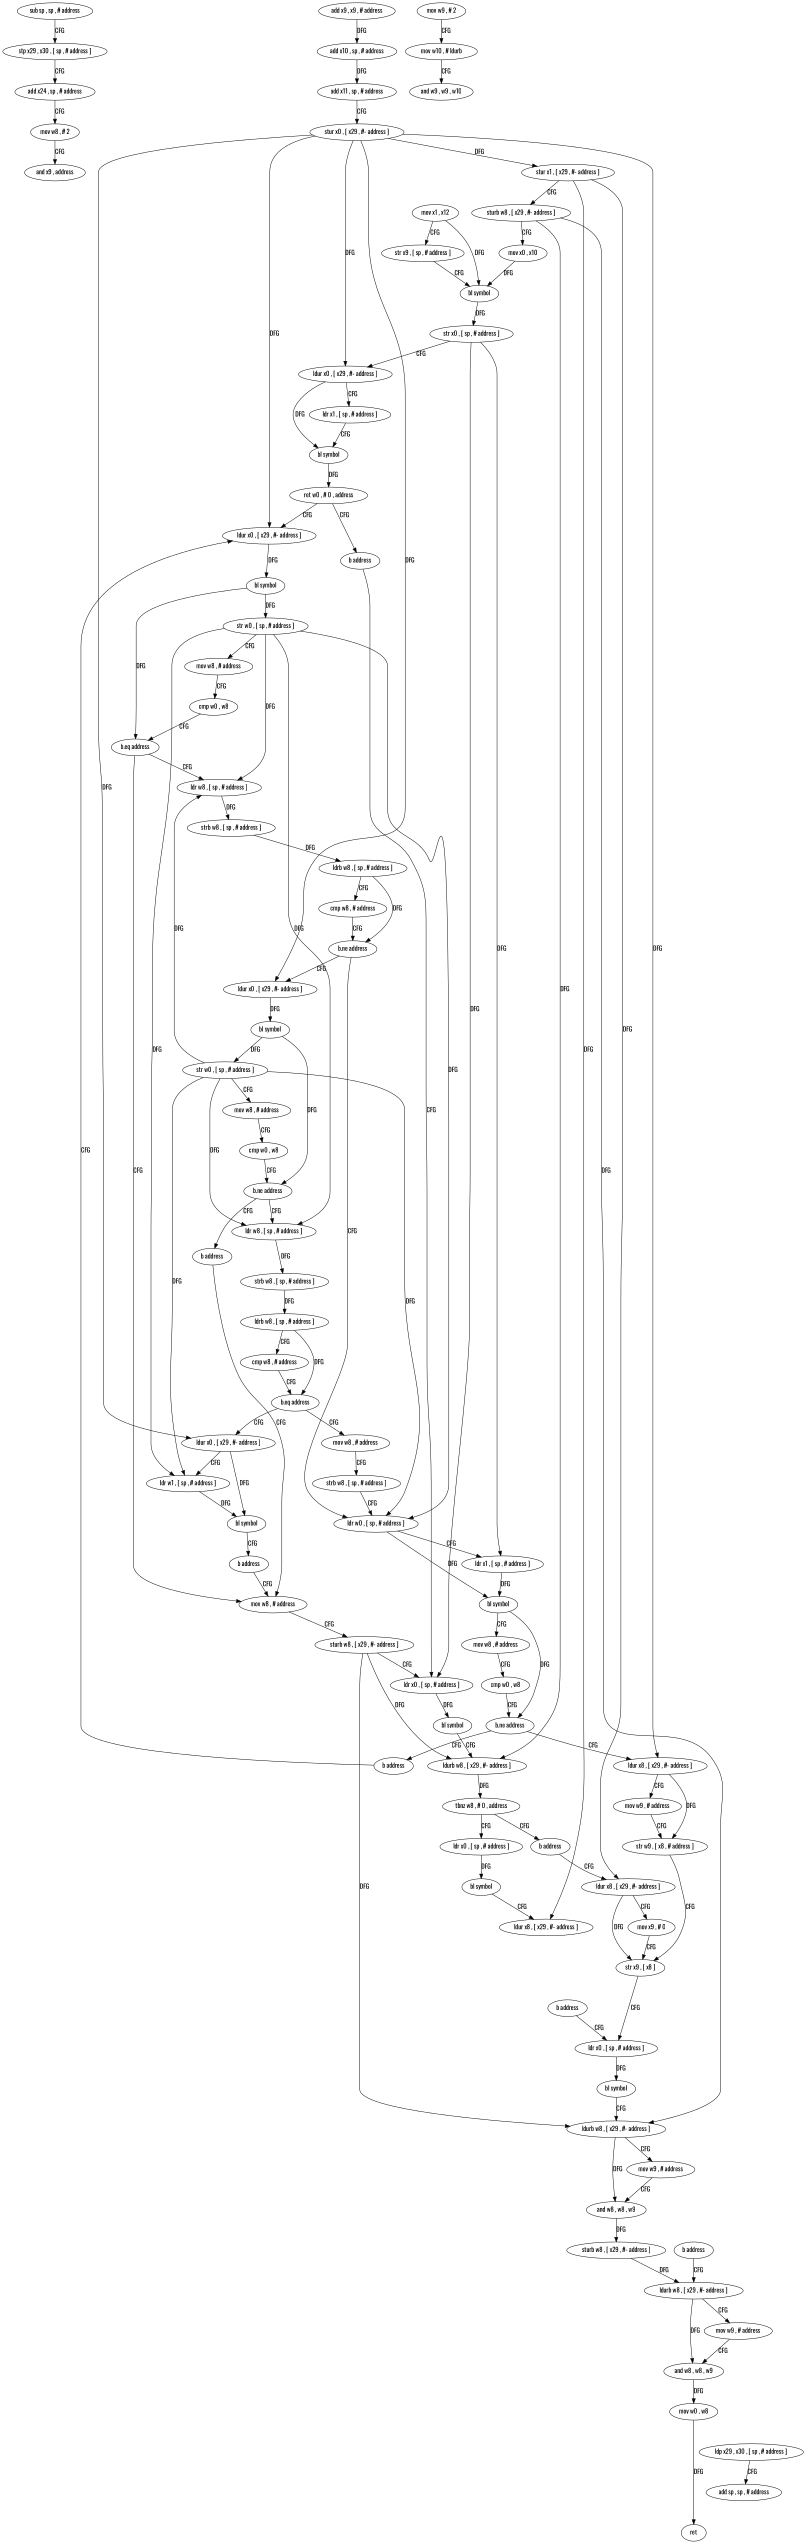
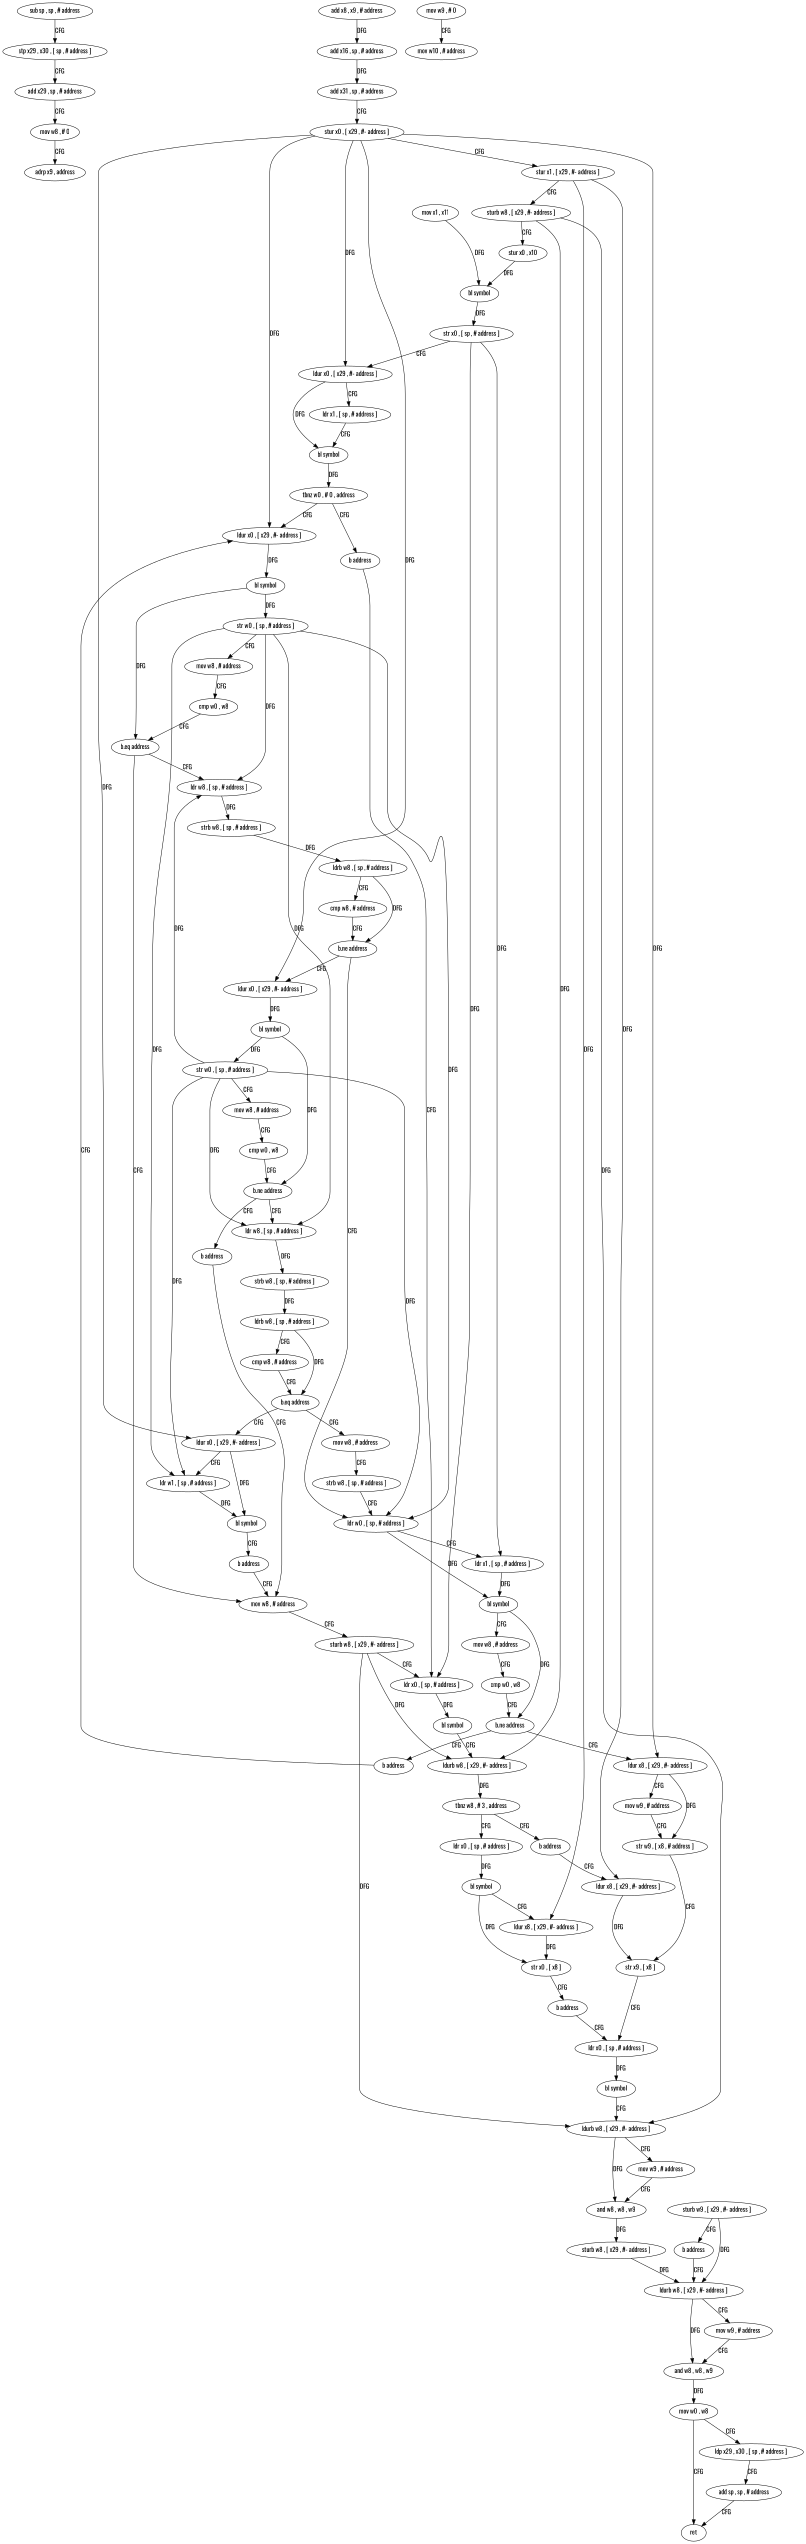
node "add x9 , x9 , # address": label "add x9 , x9 , # address" -> "add x8 , x9 , # address"
node "mov w9 , # 2": label "mov w9 , # 2" -> "mov w9 , # 0"
node "add x10 , sp , # address": label "add x10 , sp , # address" -> "add x16 , sp , # address"
node "mov w10 , # ldurb": label "mov w10 , # ldurb" -> "mov w10 , # address"
node "add x24 , sp , # address": label "add x24 , sp , # address" -> "add x29 , sp , # address"
node "add x11 , sp , # address": label "add x11 , sp , # address" -> "add x31 , sp , # address"
node "and w9 , w9 , w10": removed
node "mov w8 , # 2": label "mov w8 , # 2" -> "mov w8 , # 0"
edge "stur x0 , [ x29 , #- address ]" -> "stur x1 , [ x29 , #- address ]": label "DFG" -> "CFG"
node "and x9 , address": label "and x9 , address" -> "adrp x9 , address"
node "mov x1 , x12": label "mov x1 , x12" -> "mov x1 , x11"
node "str x9 , [ sp , # address ]": removed
node "mov x0 , x10": label "mov x0 , x10" -> "stur x0 , x10"
node "ret w0 , # 0 , address": label "ret w0 , # 0 , address" -> "tbnz w0 , # 0 , address"
node "tbnz w8 , # 0 , address": label "tbnz w8 , # 0 , address" -> "tbnz w8 , # 3 , address"
node "mov x9 , # 0": removed
node "str x0 , [ x8 ]": added
node "sturb w9 , [ x29 , #- address ]": added
edge "mov w0 , w8" -> "ldp x29 , x30 , [ sp , # address ]": added, label "CFG"
edge "mov w0 , w8" -> "ret": label "DFG" -> "CFG"
edge "add sp , sp , # address" -> "ret": added, label "CFG"
